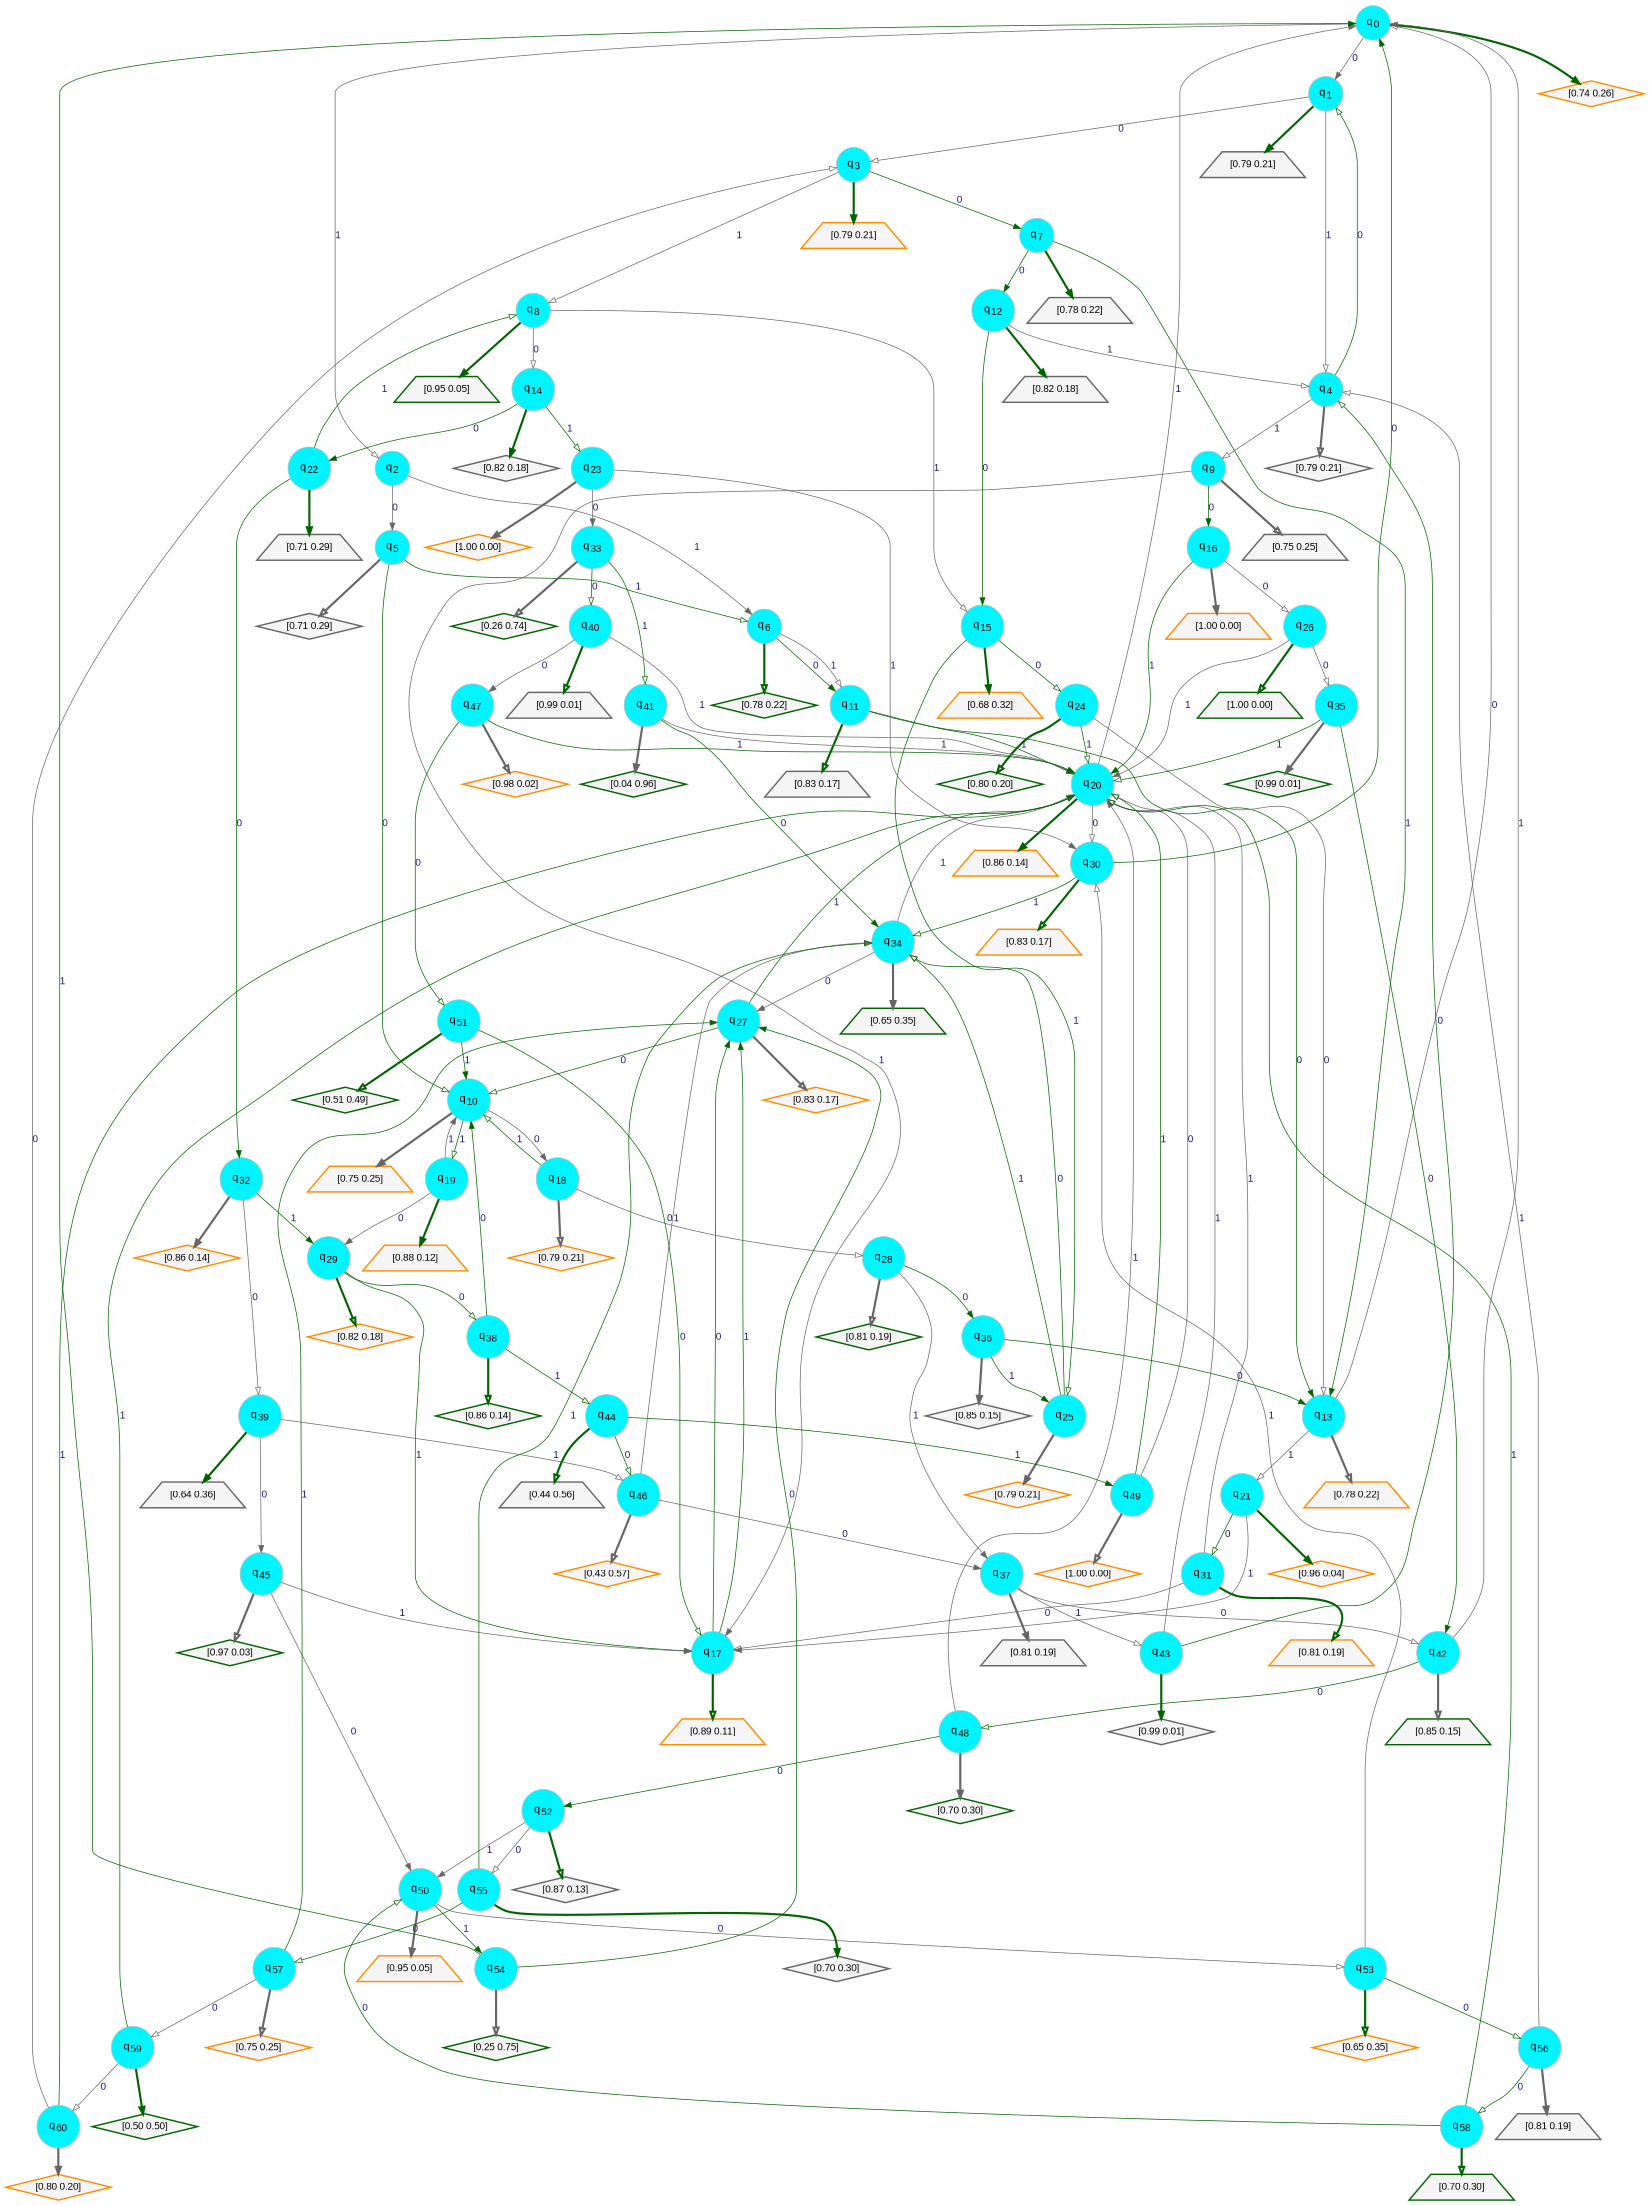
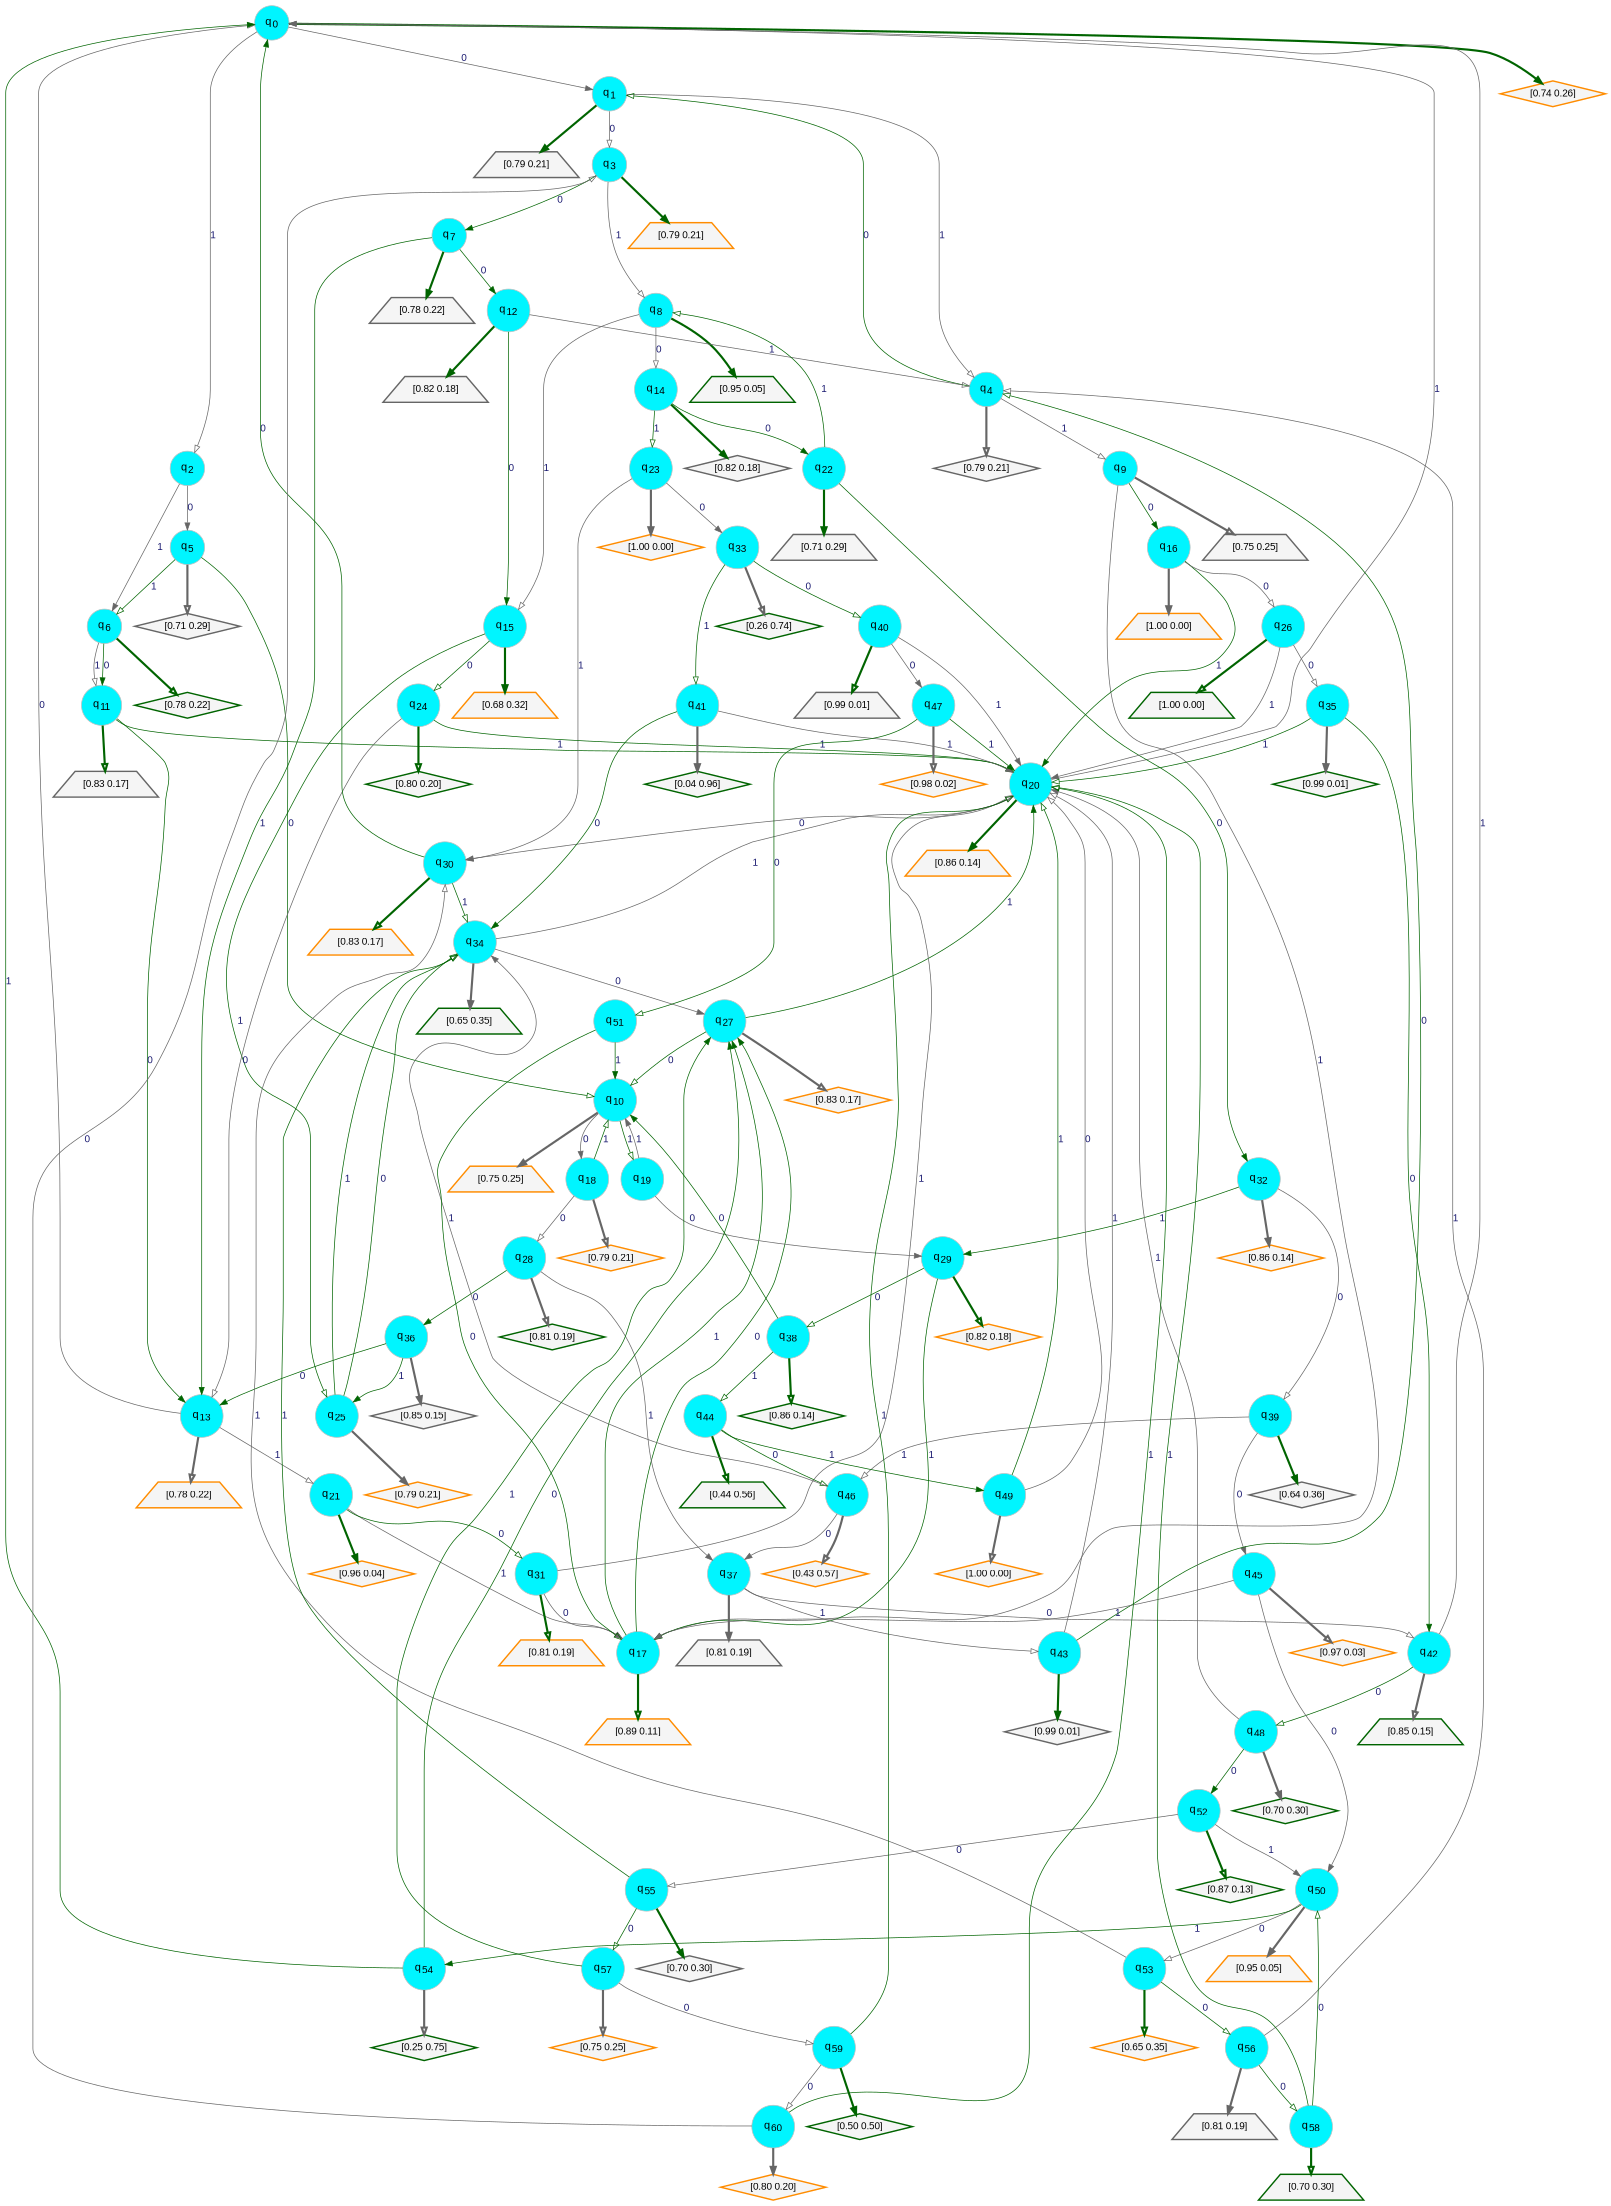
node "[0.51 0.49]": removed
node "[0.88 0.12]": removed
node "[0.64 0.36]": shape trapezium -> diamond
node "[0.44 0.56]": color gray40 -> darkgreen
node "[0.97 0.03]": color darkgreen -> darkorange
node "[0.87 0.13]": color gray40 -> darkgreen
